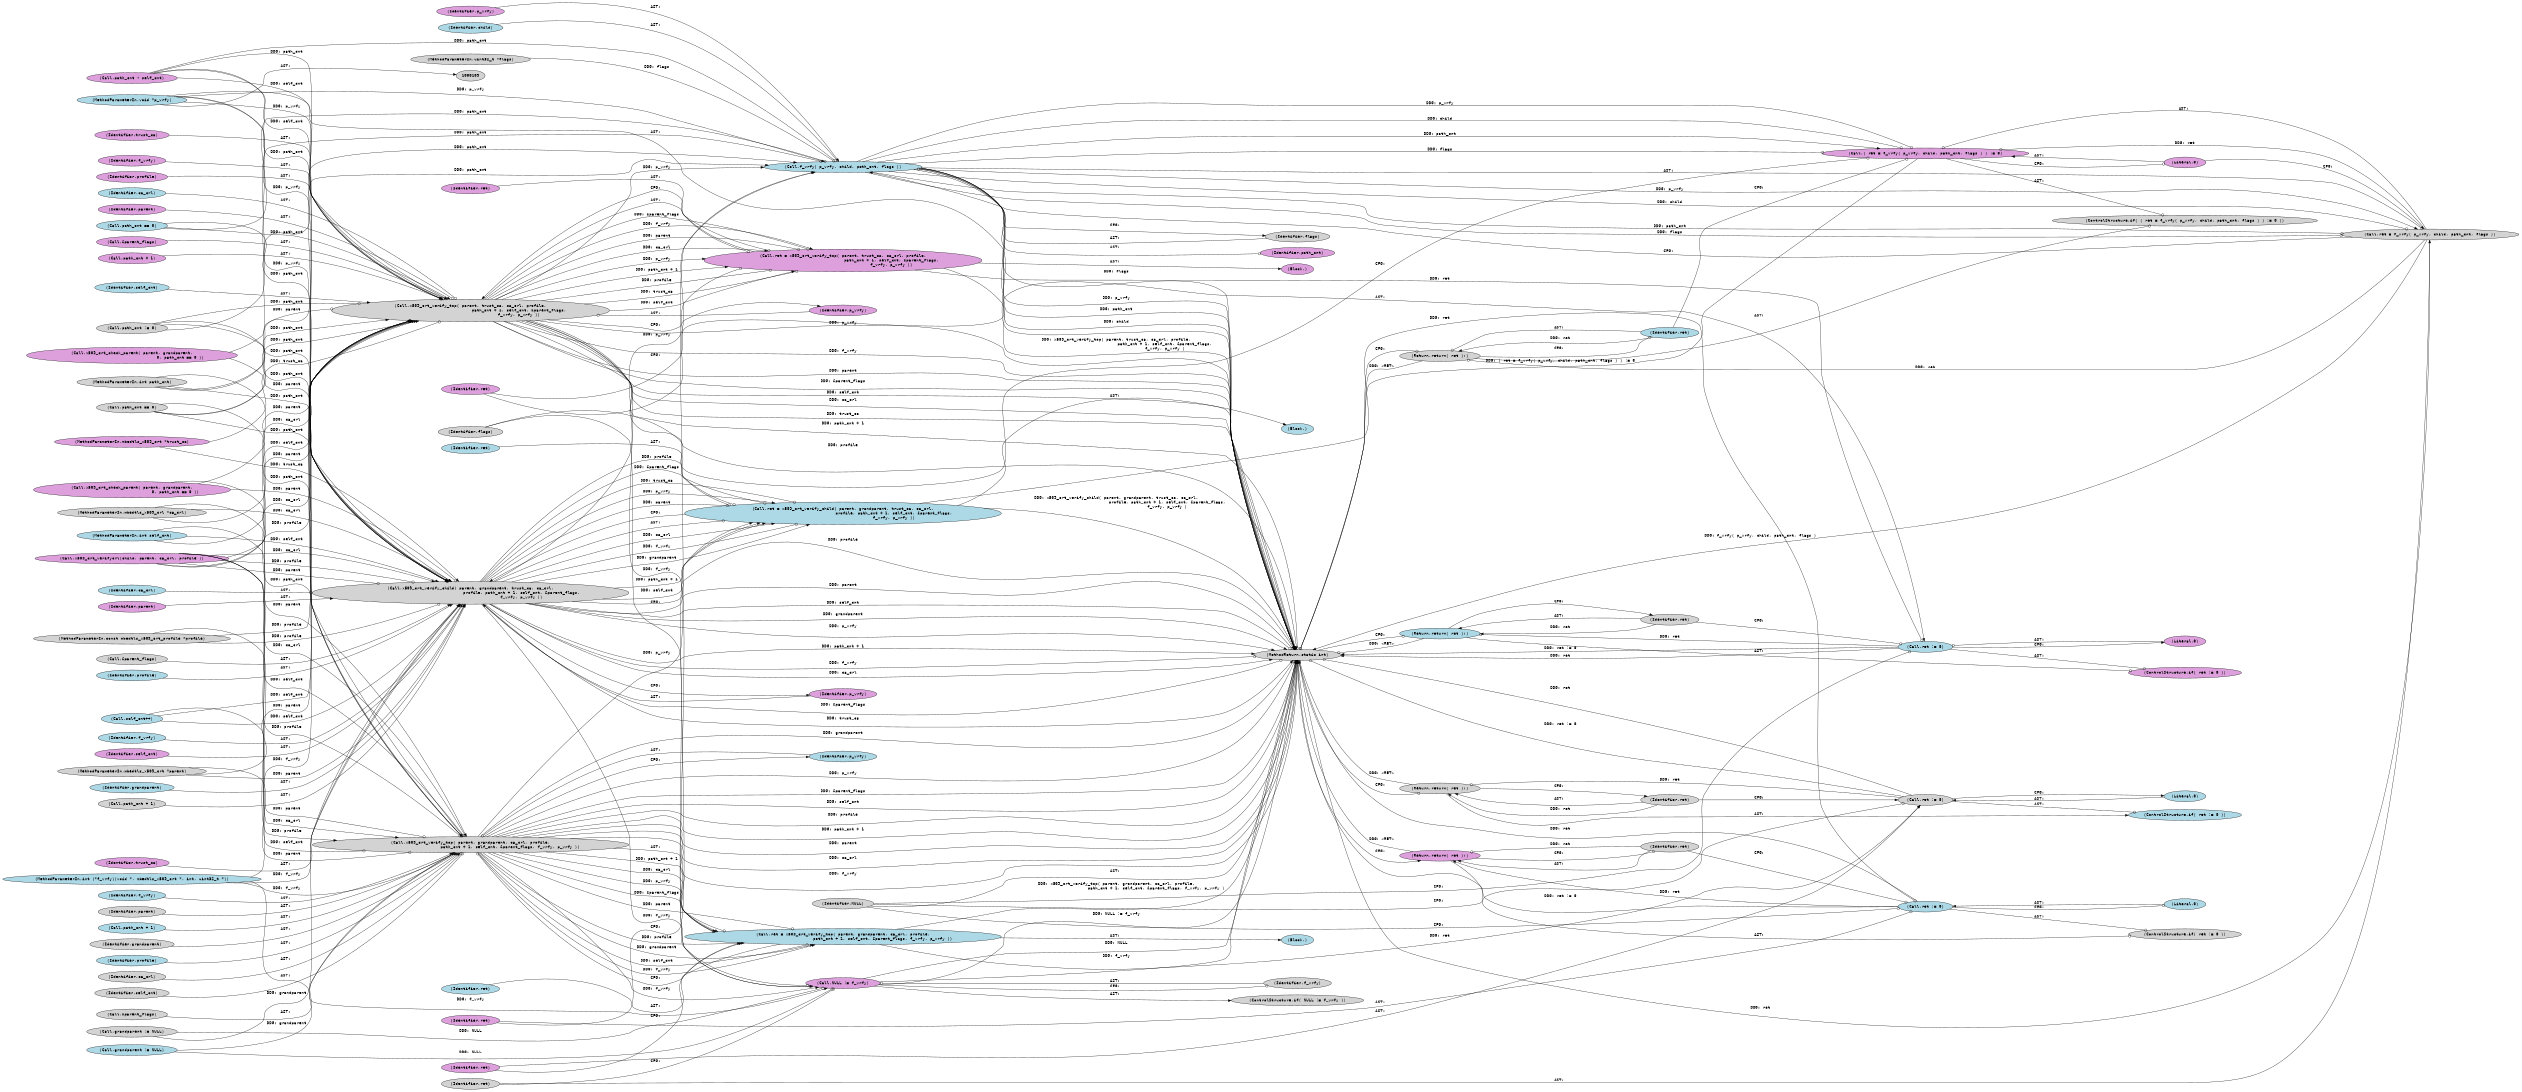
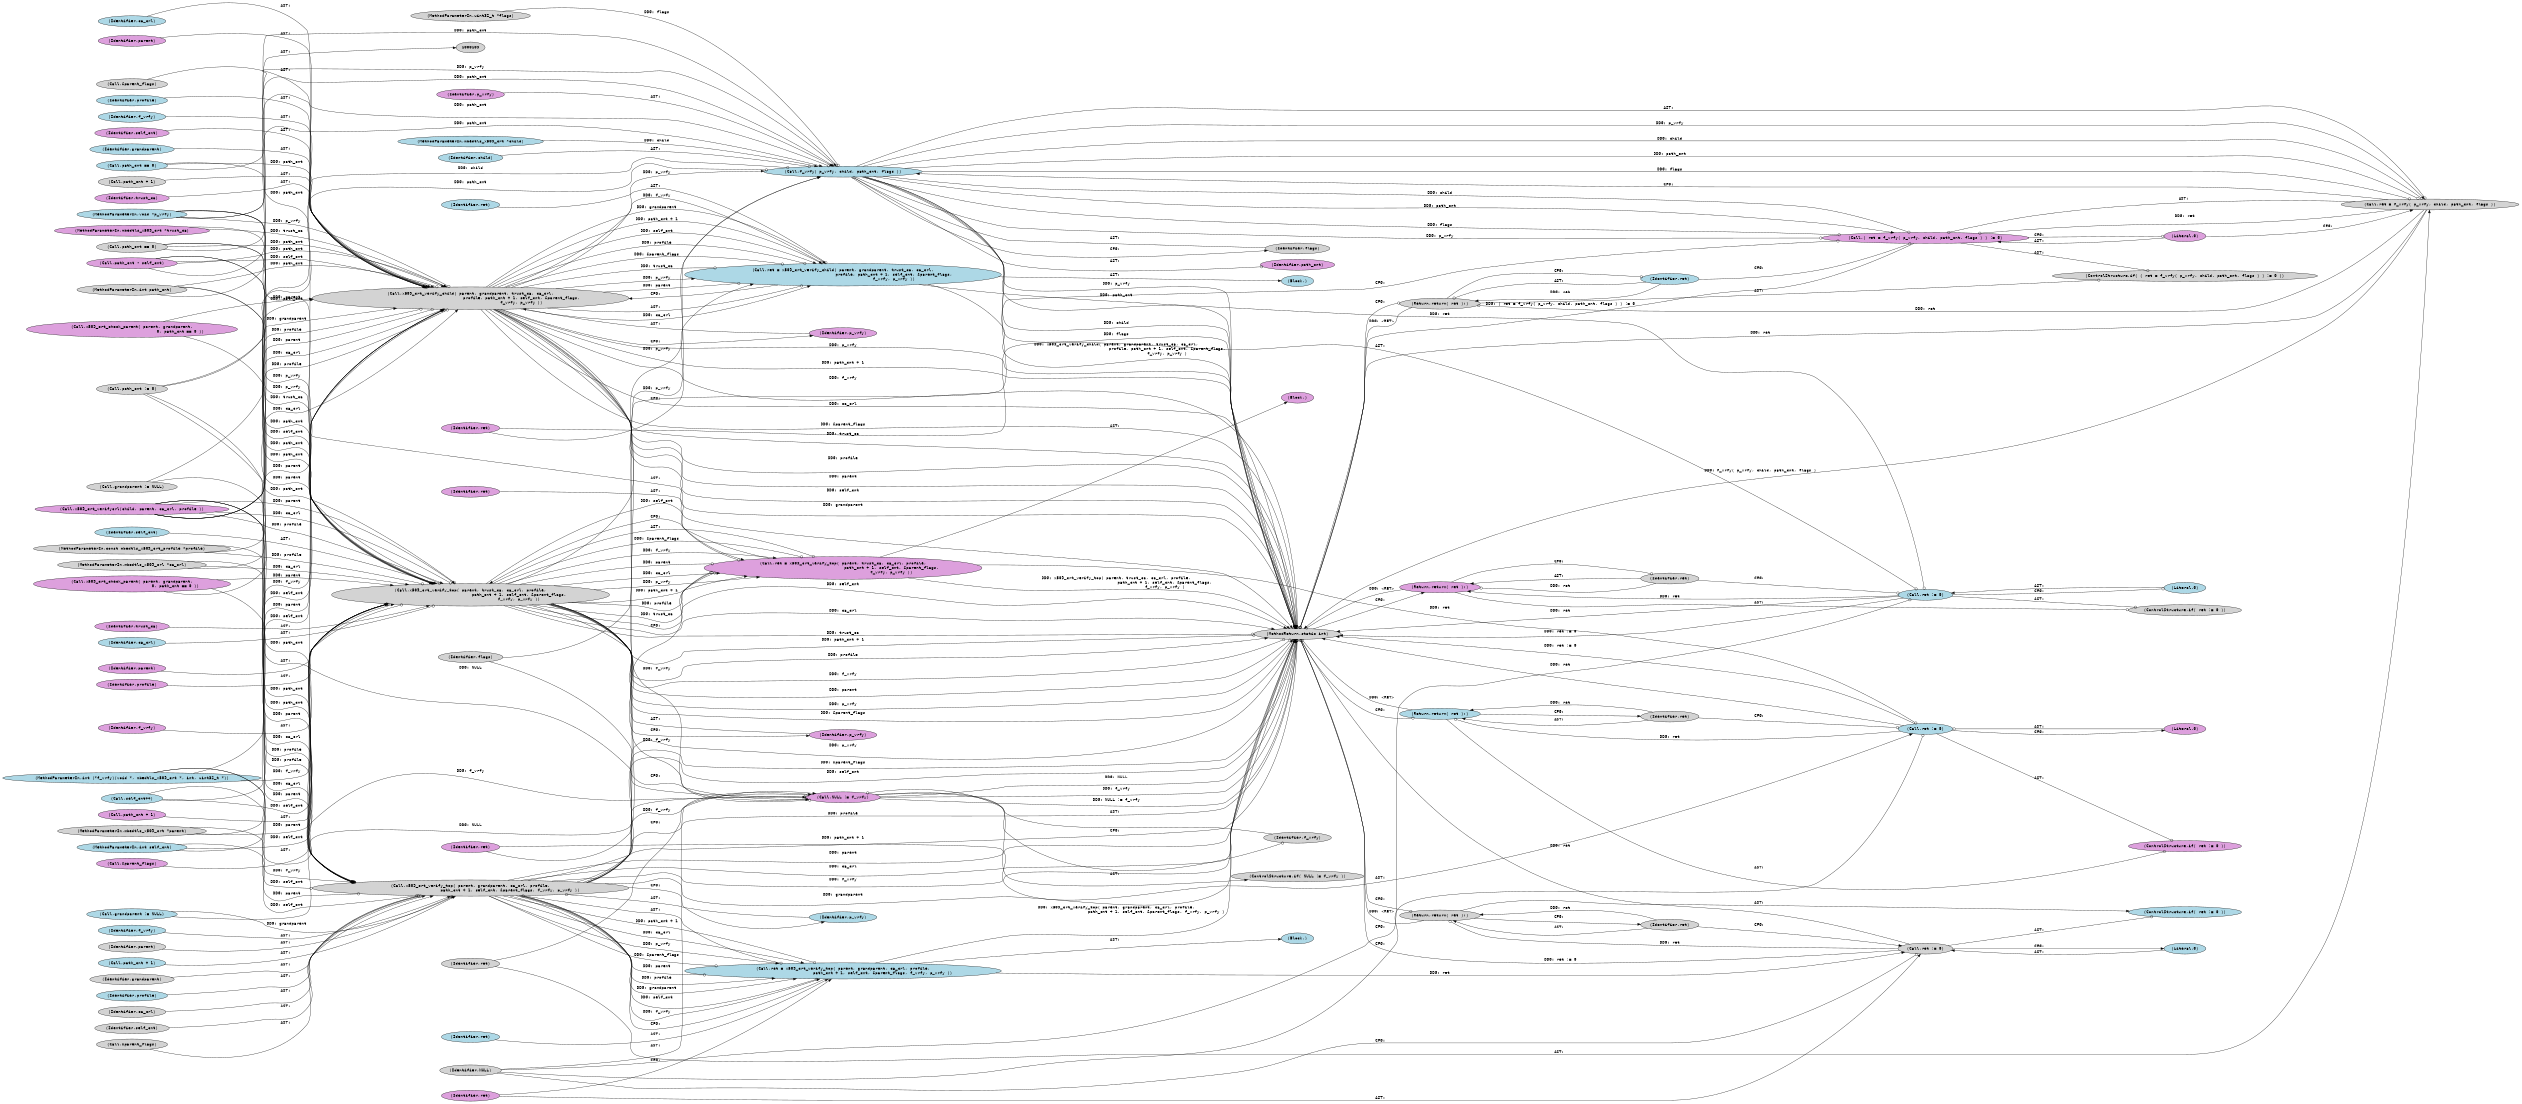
node "(MethodParameterIn,mbedtls_x509_crt *child)": added
edge "(Call,x509_crt_verifycrl(child, parent, ca_crl, profile ))" -> "(Call,f_vrfy( p_vrfy, child, path_cnt, flags ))": added, label "DDG: child"
edge "(Identifier,NULL)" -> "(MethodReturn,static int)": now "(Identifier,NULL)" -> "(Call,NULL != f_vrfy)"
